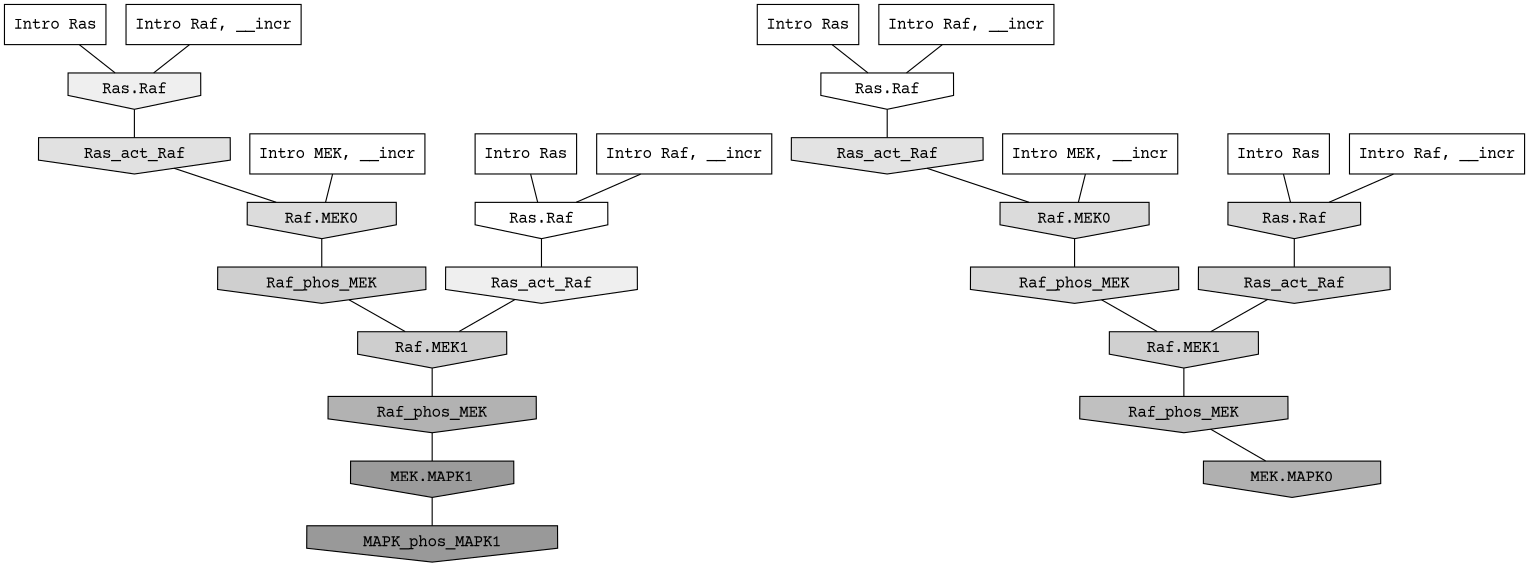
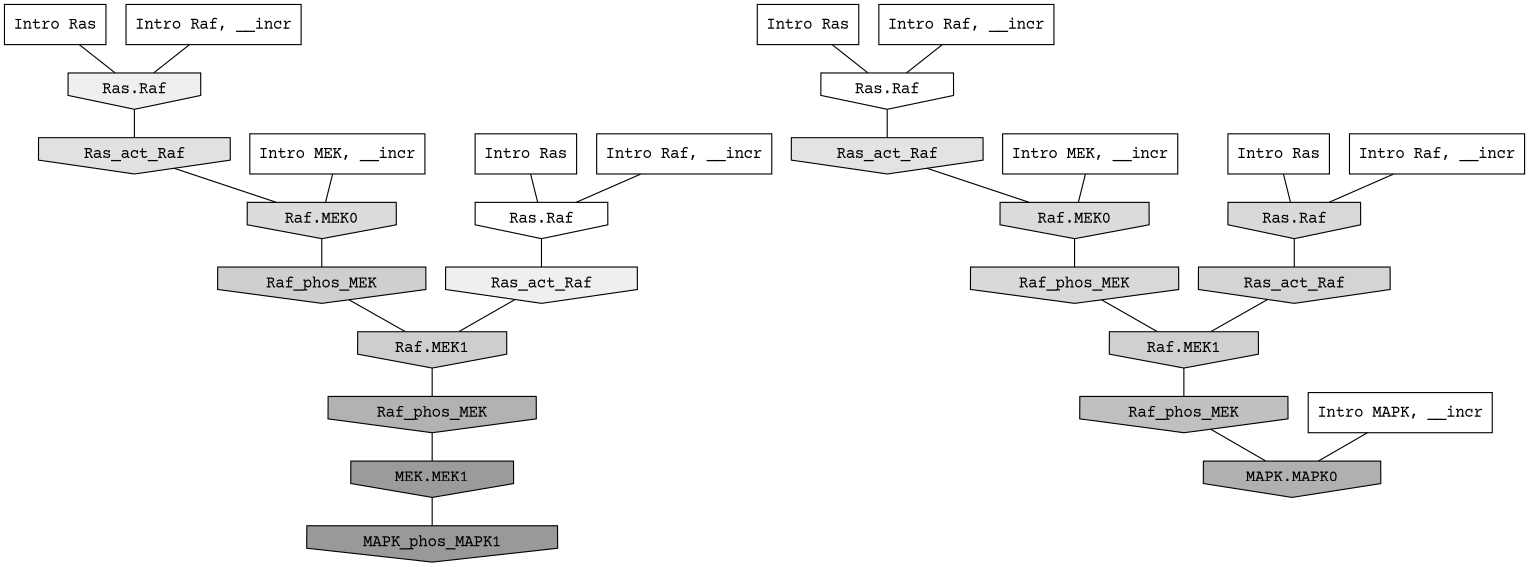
node "Intro MAPK, __incr": added
node "MEK.MAPK1": label "MEK.MAPK1" -> "MEK.MEK1"
node "MEK.MAPK0": label "MEK.MAPK0" -> "MAPK.MAPK0"
